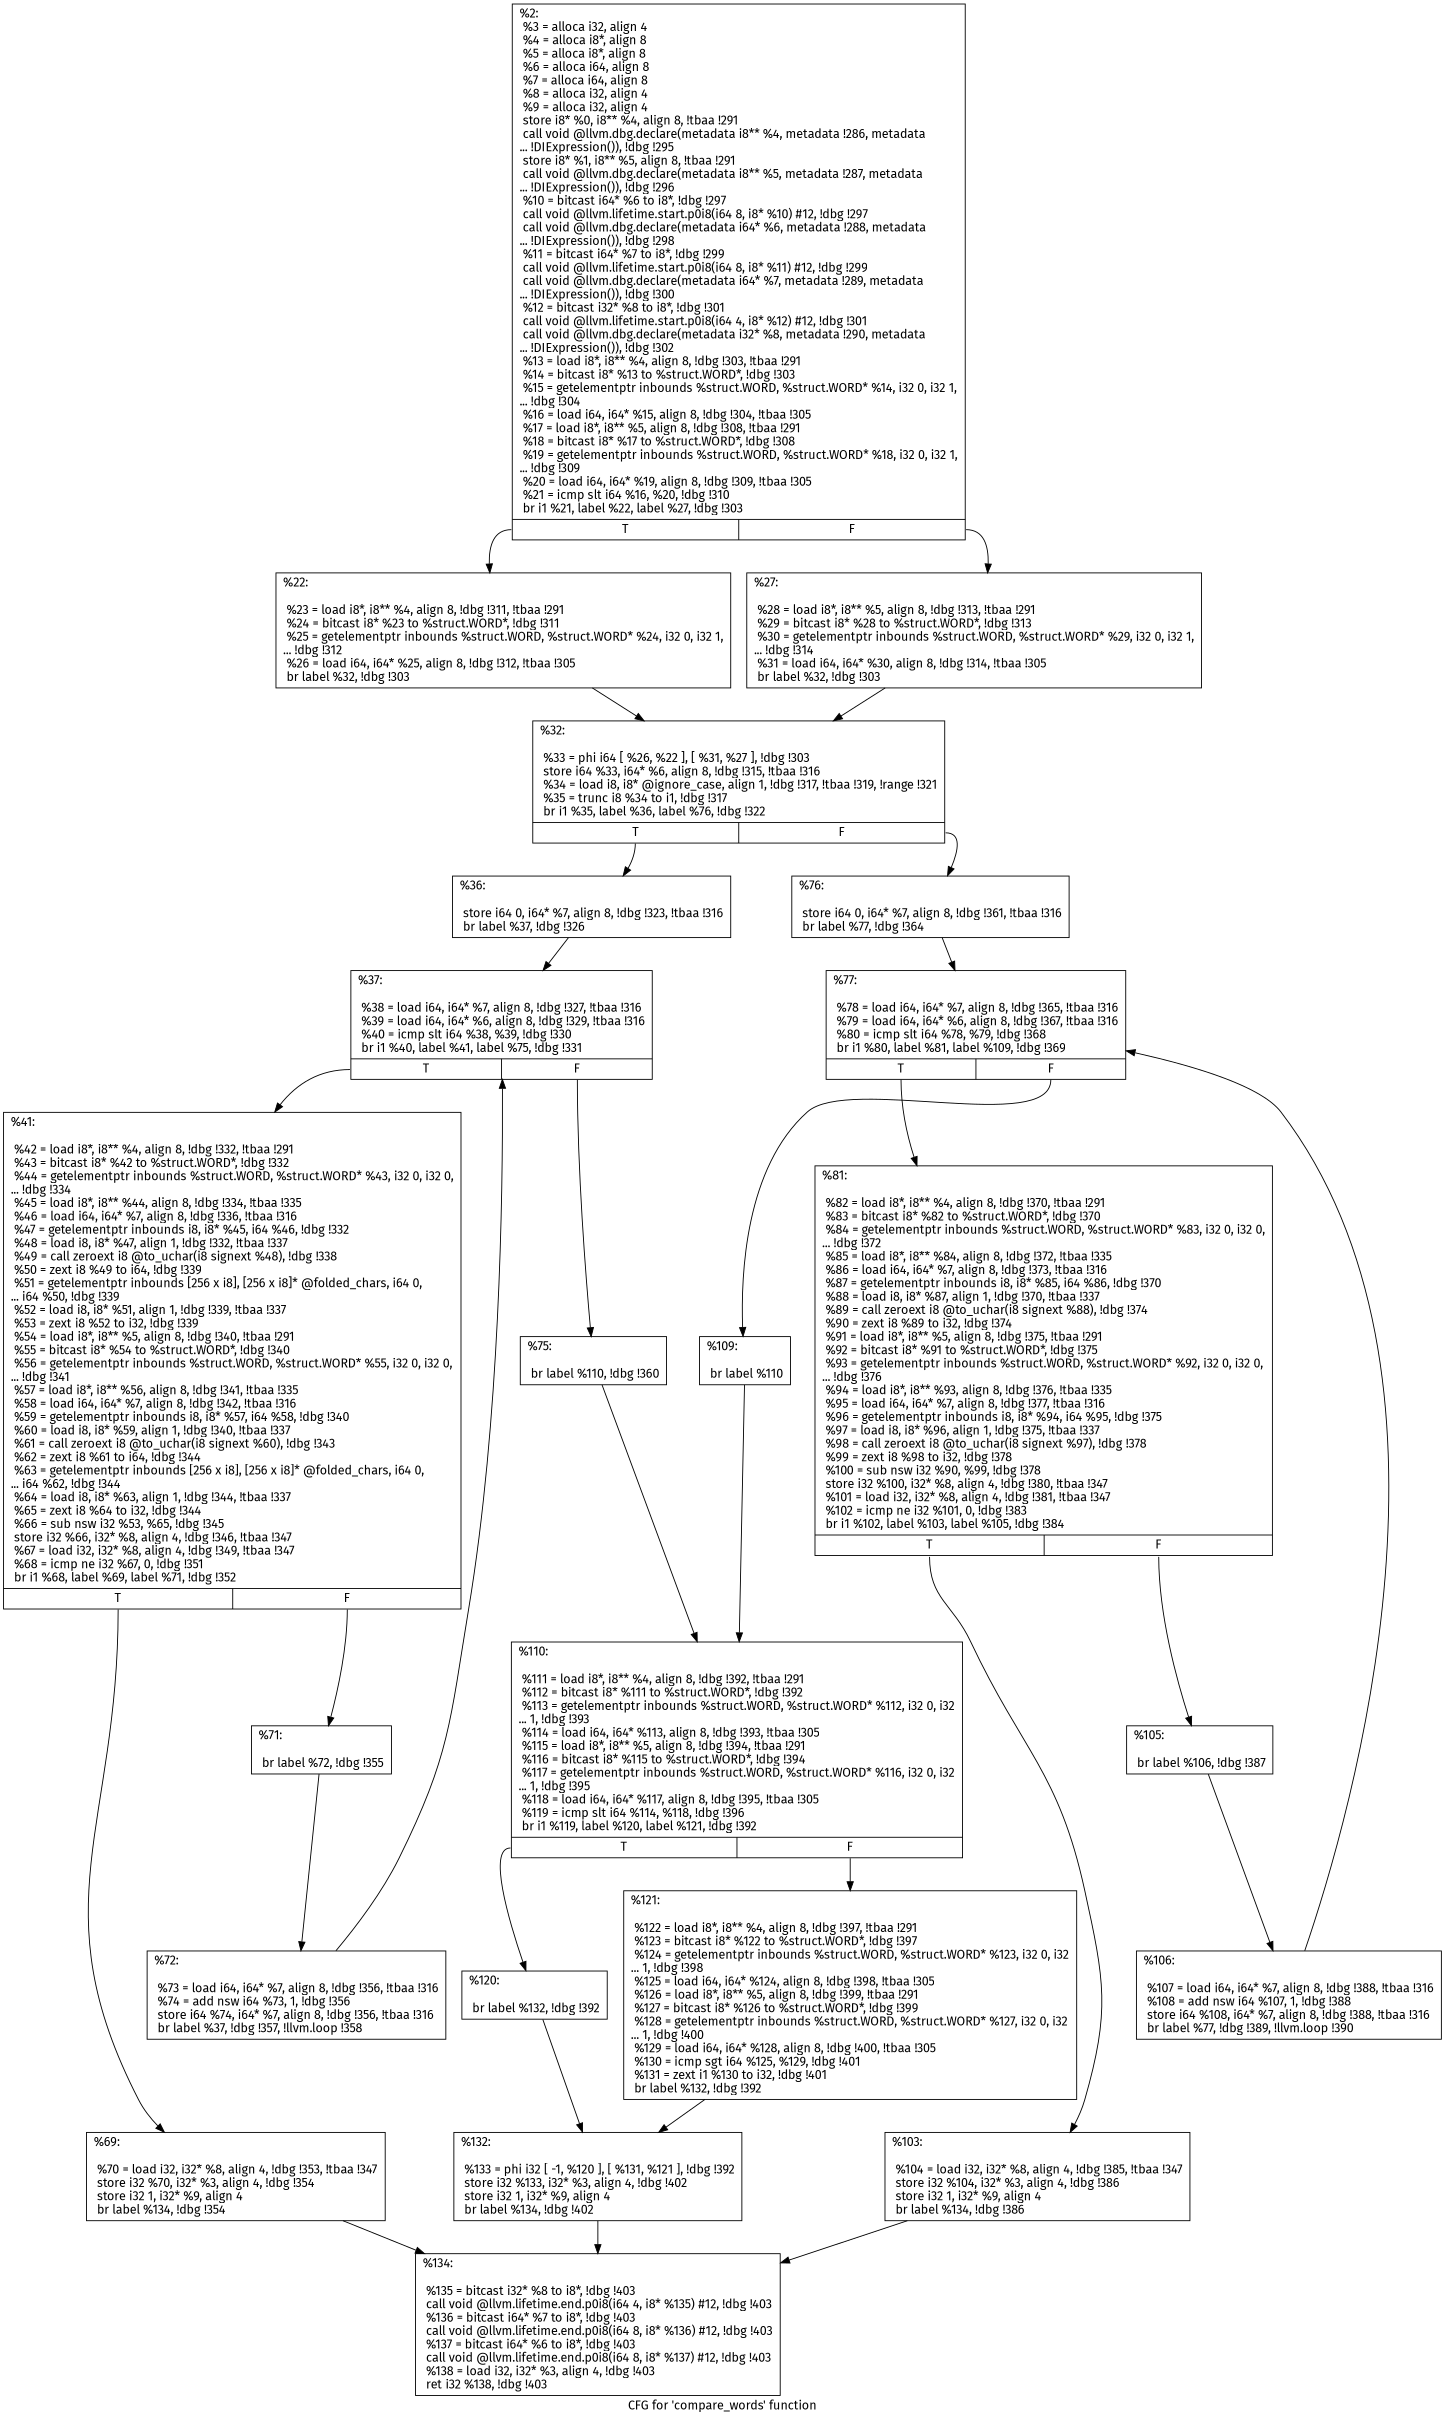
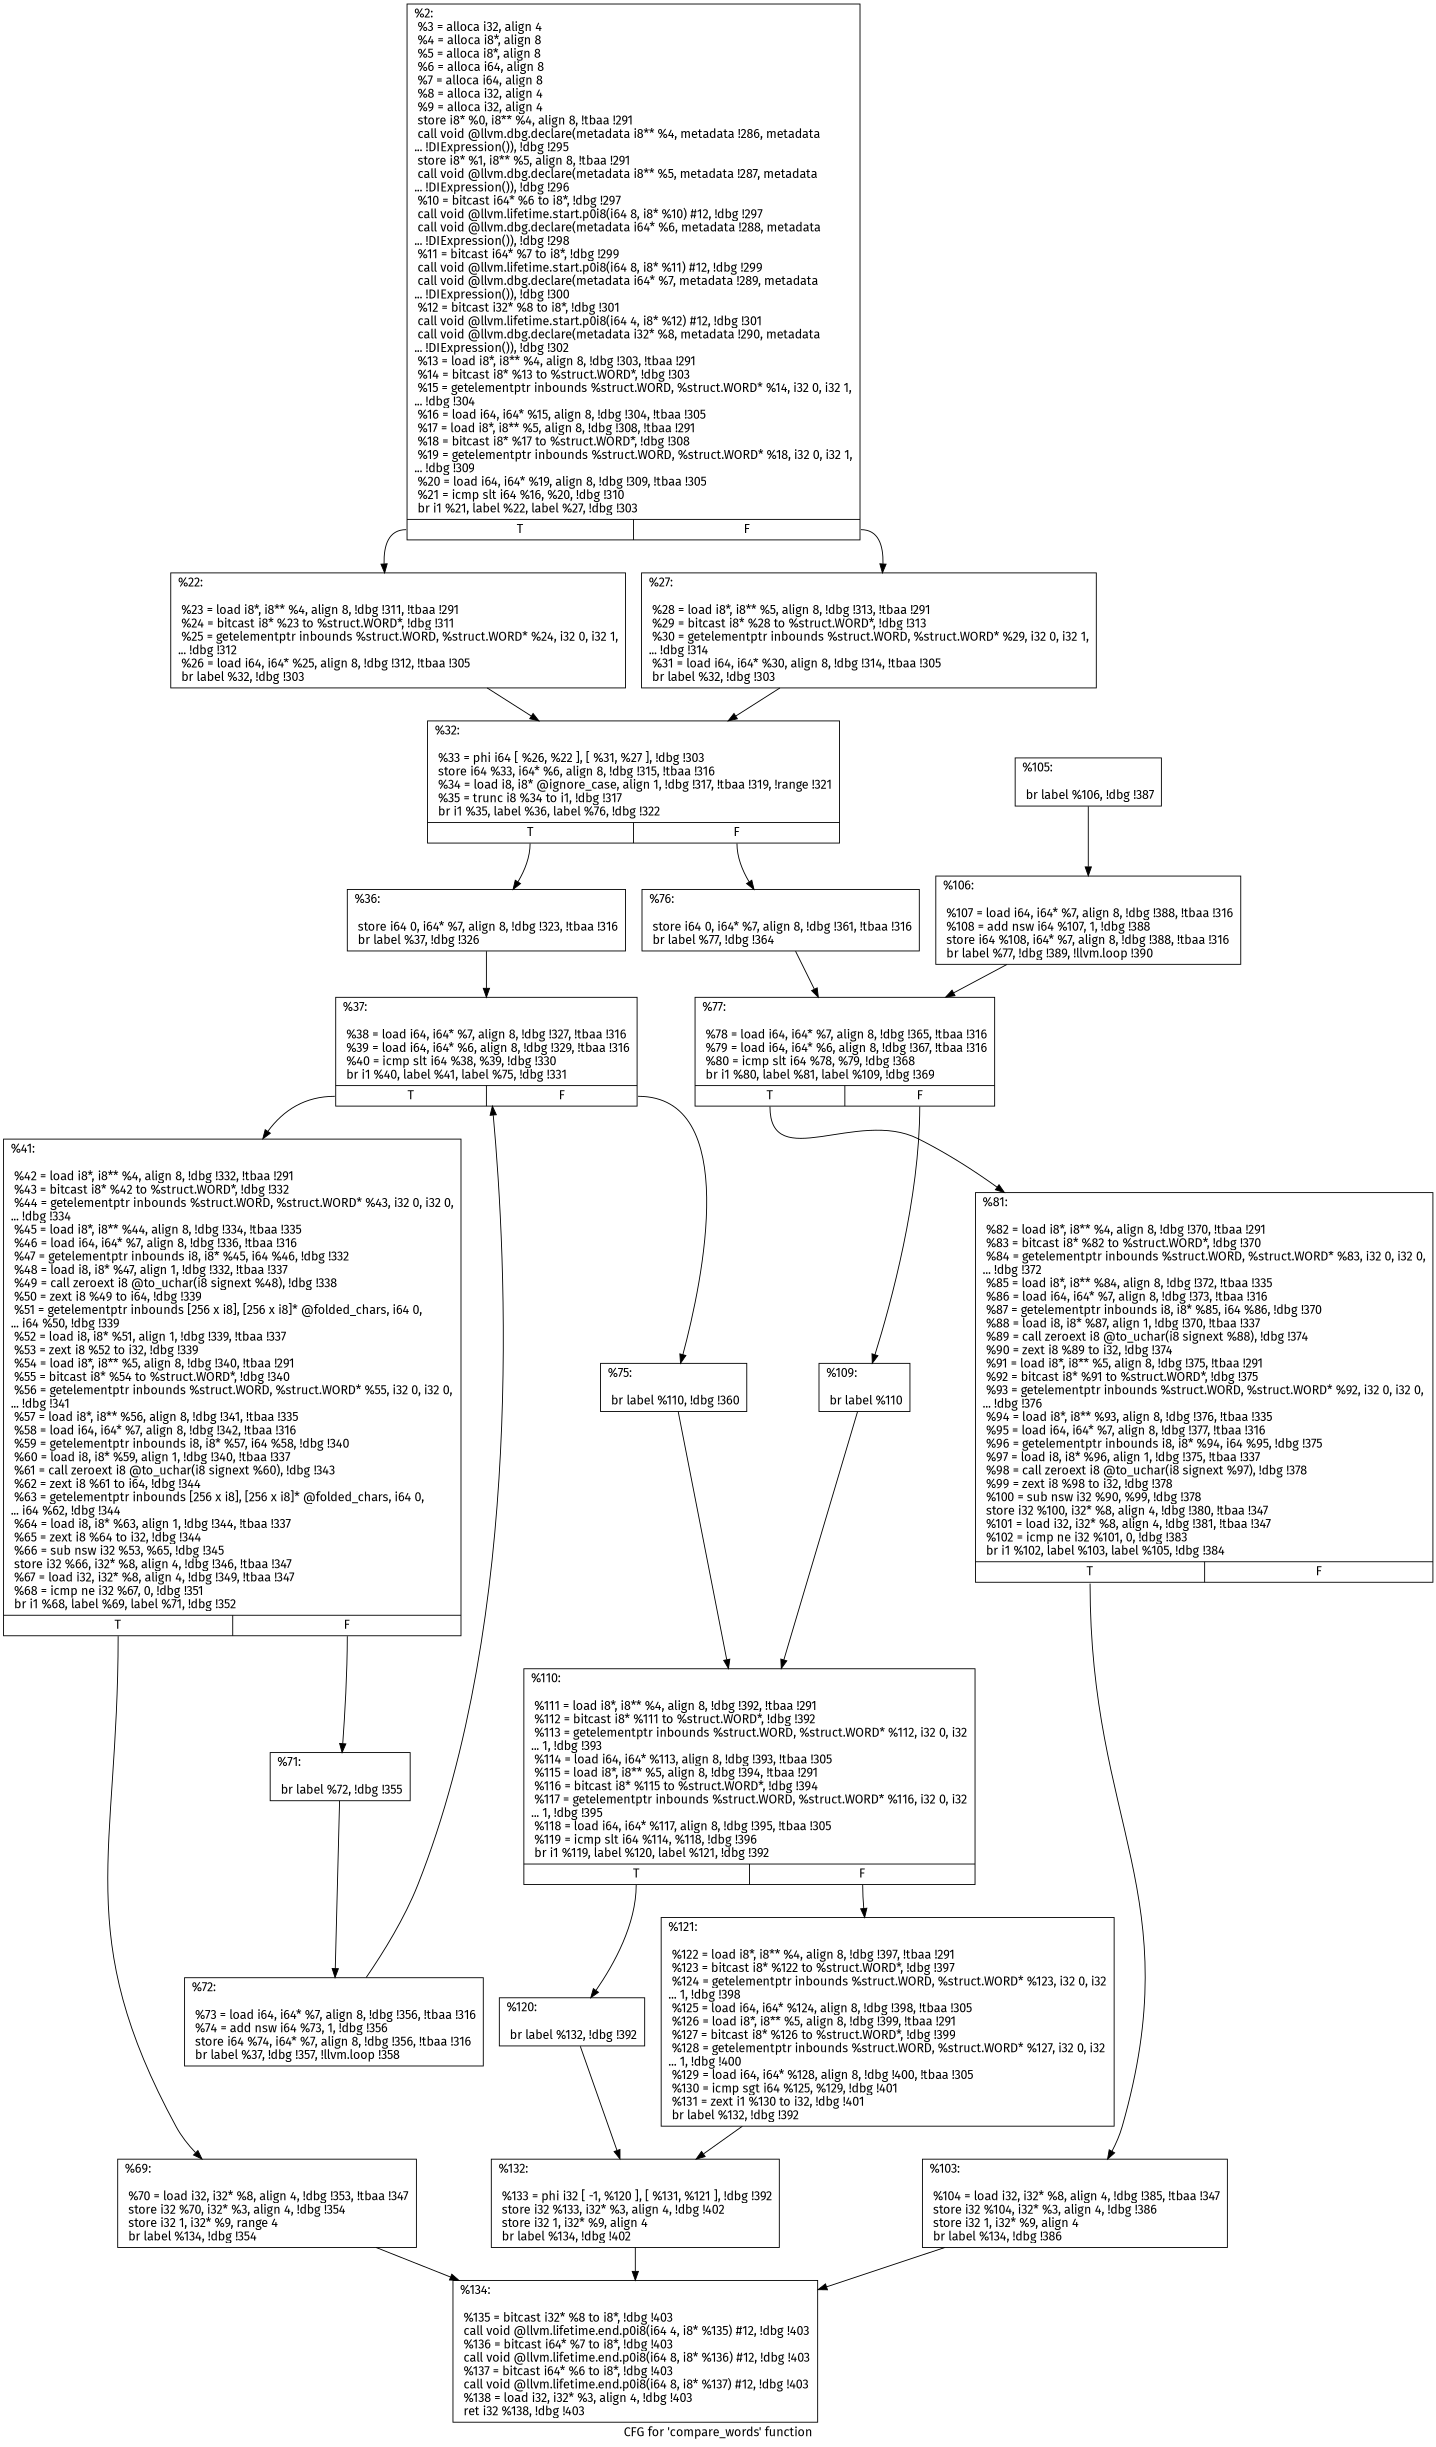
edge "%81:" -> "%105:": removed
node "%69:": text "store i32 1, i32* %9, align 4" -> "store i32 1, i32* %9, range 4"
